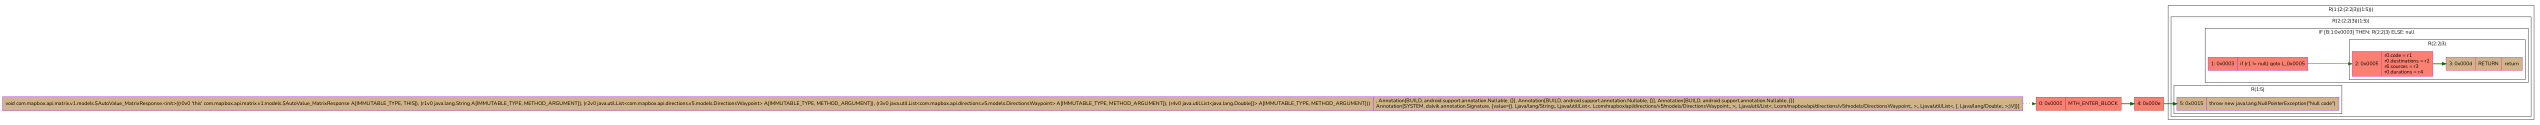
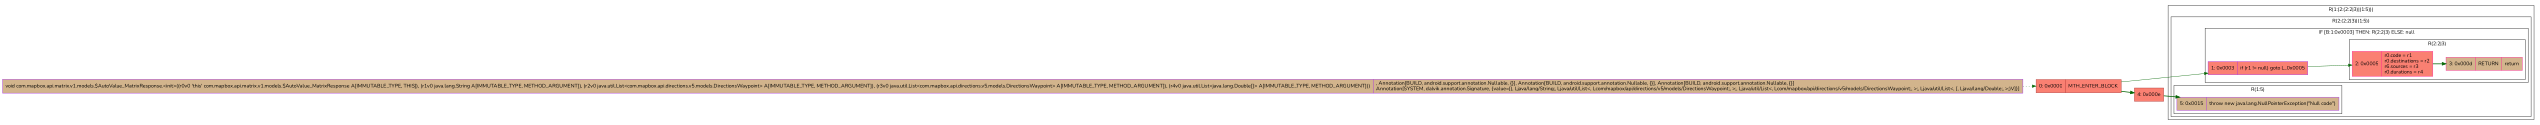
edge "0: 0x0000" -> "1: 0x0003": added
